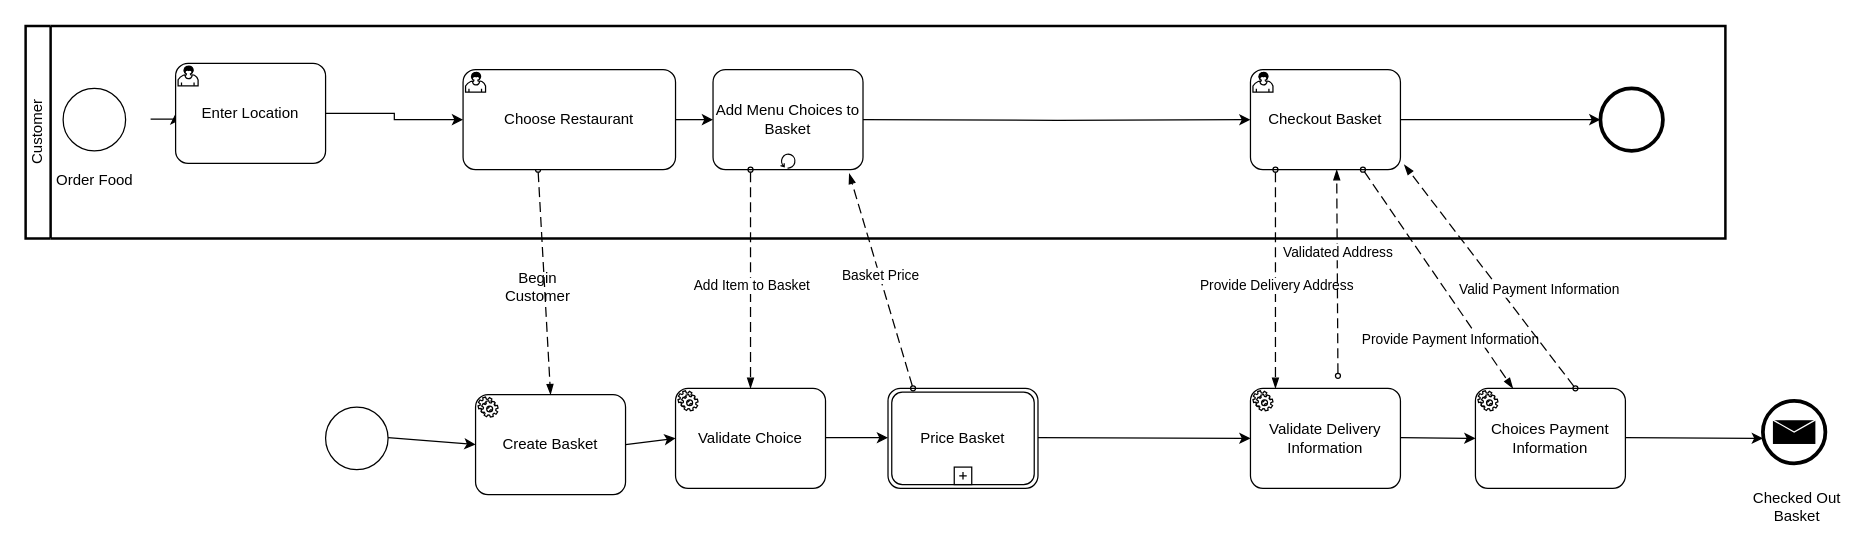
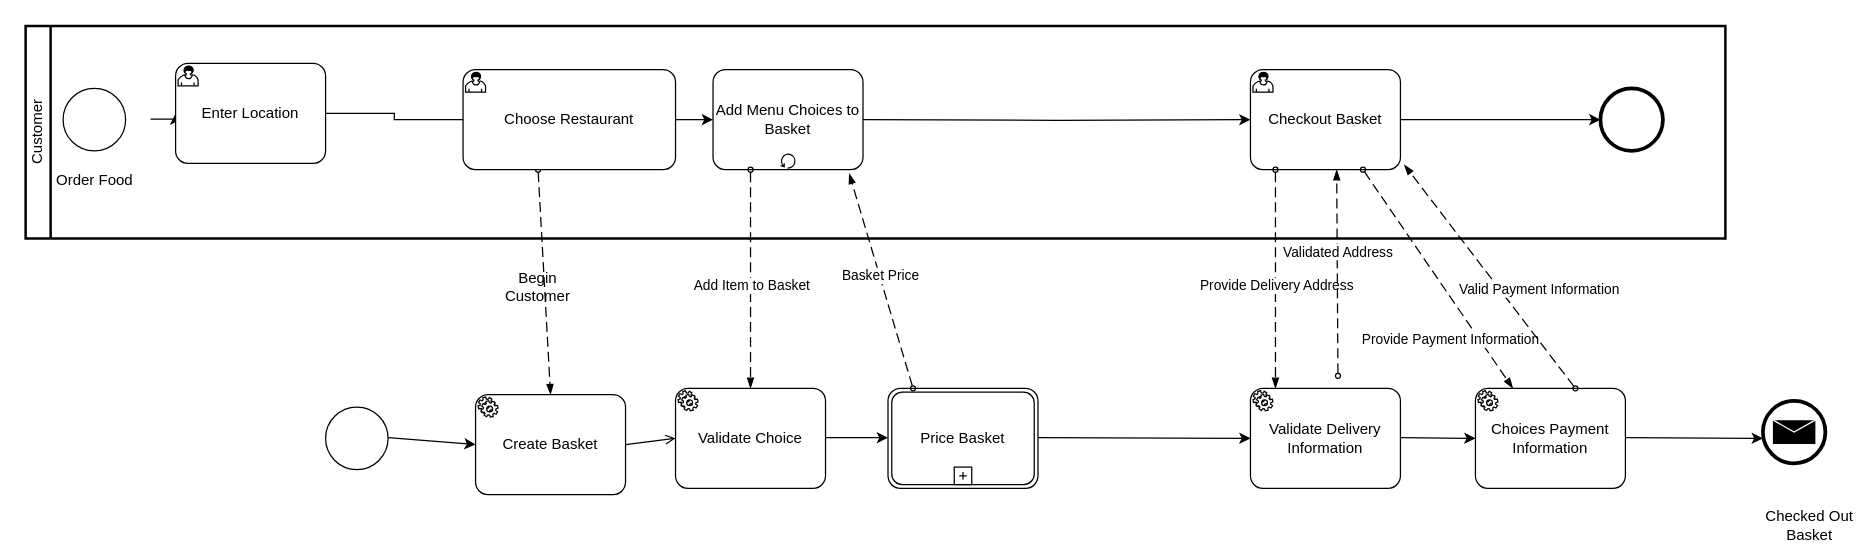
edge "Enter Location" -> "Choose Restaurant": arrowhead classic -> none
edge "Create Basket" -> "Validate Choice": arrowhead classic -> open
node "Checked Out Basket": moved (1798, 507) -> (1810, 526)
